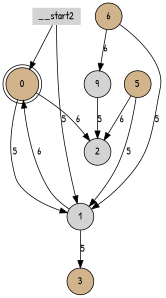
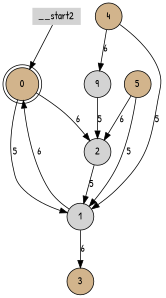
node "6": label "6" -> "4"
edge "__start2" -> "1": now "2" -> "1"
edge "1" -> "3": label "5" -> "6"
